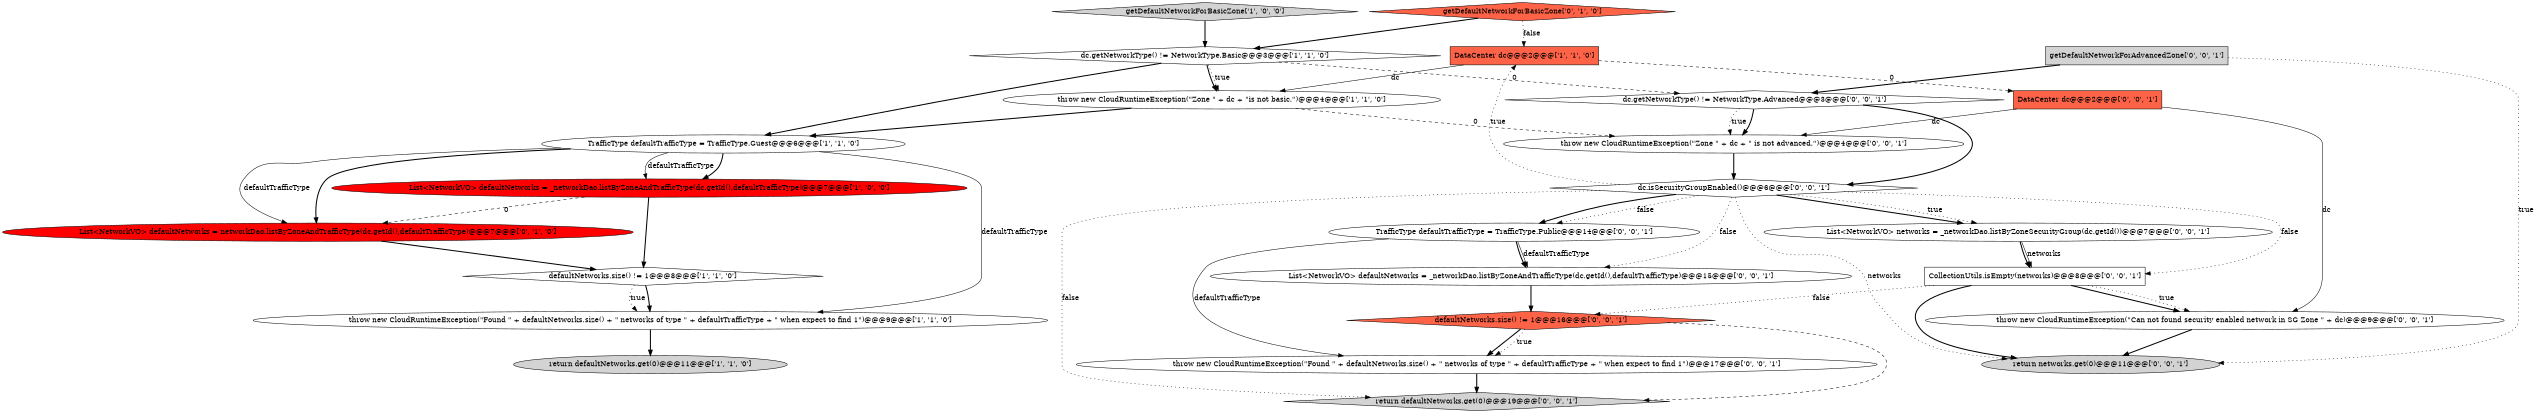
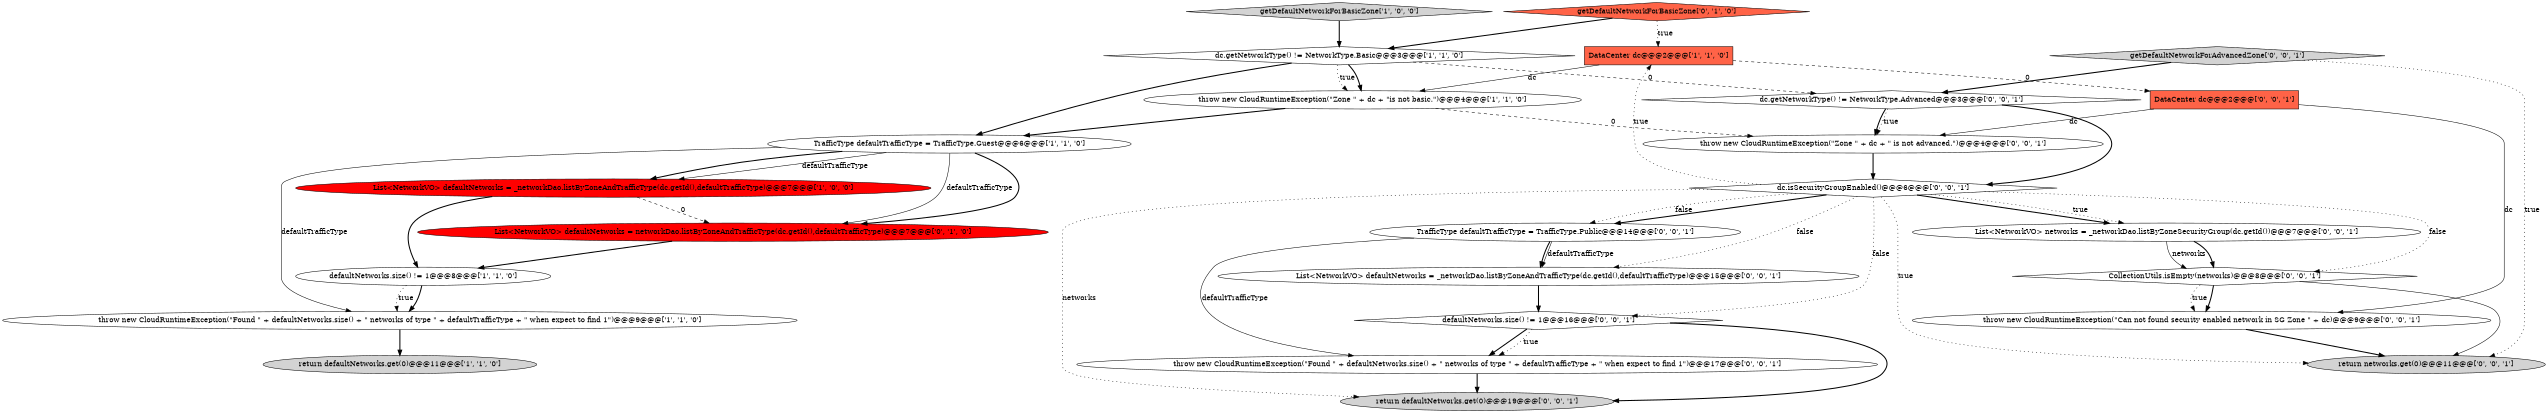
edge "getDefaultNetworkForBasicZone['0', '1', '0']" -> "DataCenter dc@@@2@@@['1', '1', '0']": label "false" -> "true"
node "getDefaultNetworkForAdvancedZone['0', '0', '1']": shape box -> diamond
node "defaultNetworks.size() != 1@@@8@@@['1', '1', '0']": shape diamond -> ellipse
edge "dc.isSecurityGroupEnabled()@@@6@@@['0', '0', '1']" -> "return networks.get(0)@@@11@@@['0', '0', '1']": label "networks" -> "true"
node "CollectionUtils.isEmpty(networks)@@@8@@@['0', '0', '1']": shape box -> diamond
edge "dc.isSecurityGroupEnabled()@@@6@@@['0', '0', '1']" -> "return defaultNetworks.get(0)@@@19@@@['0', '0', '1']": label "false" -> "networks"
edge "CollectionUtils.isEmpty(networks)@@@8@@@['0', '0', '1']" -> "defaultNetworks.size() != 1@@@16@@@['0', '0', '1']": now "dc.isSecurityGroupEnabled()@@@6@@@['0', '0', '1']" -> "defaultNetworks.size() != 1@@@16@@@['0', '0', '1']"
node "defaultNetworks.size() != 1@@@16@@@['0', '0', '1']": fillcolor tomato -> white
edge "CollectionUtils.isEmpty(networks)@@@8@@@['0', '0', '1']" -> "return networks.get(0)@@@11@@@['0', '0', '1']": style bold -> solid
edge "defaultNetworks.size() != 1@@@16@@@['0', '0', '1']" -> "return defaultNetworks.get(0)@@@19@@@['0', '0', '1']": style dashed -> bold
node "return defaultNetworks.get(0)@@@19@@@['0', '0', '1']": shape diamond -> ellipse
